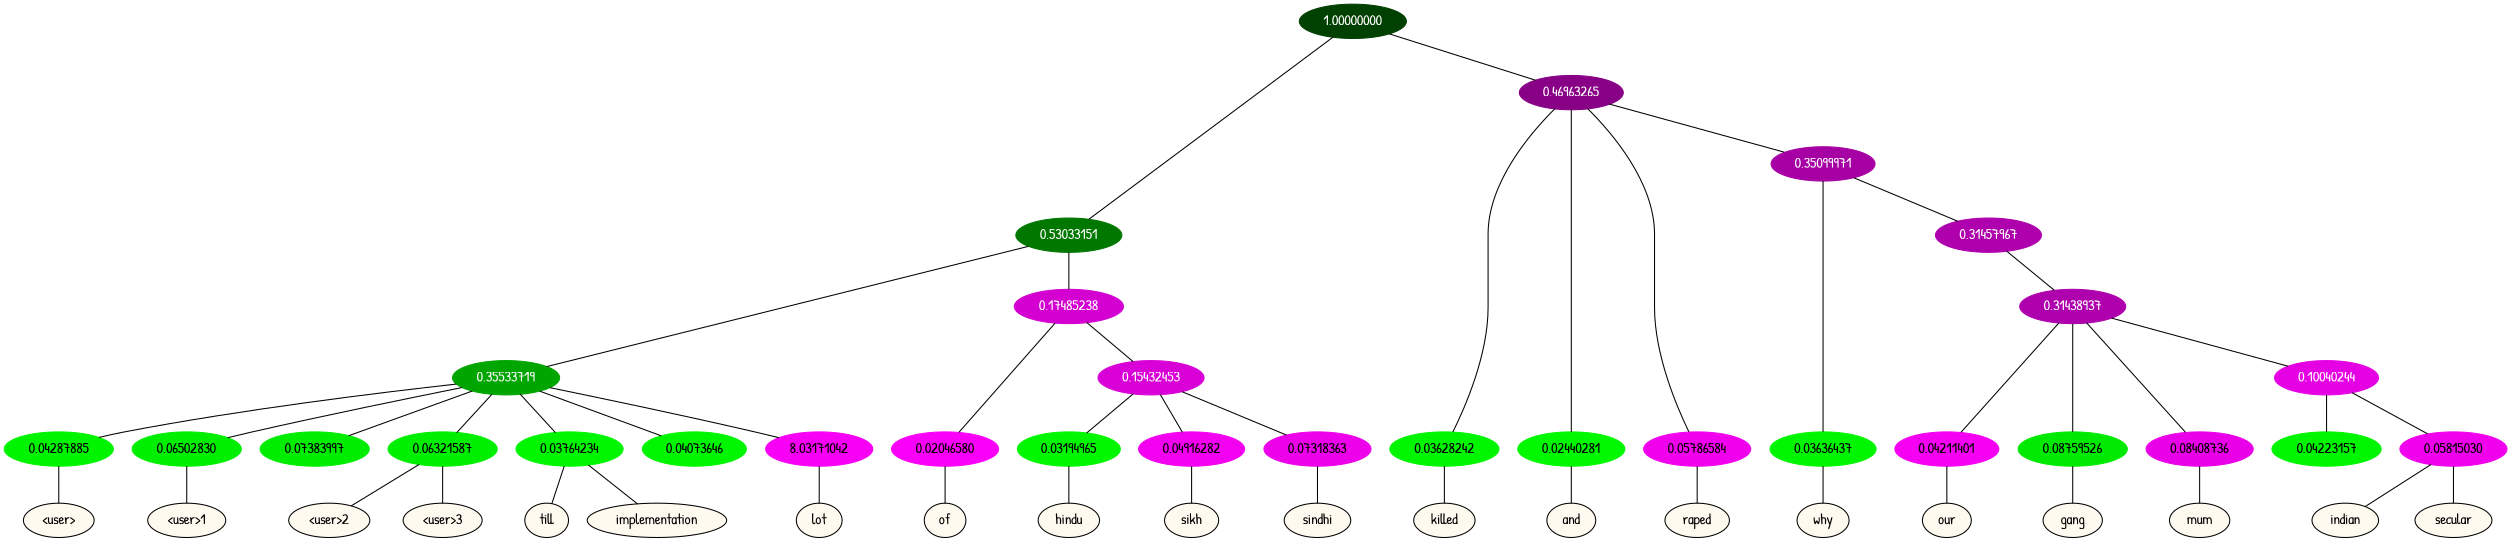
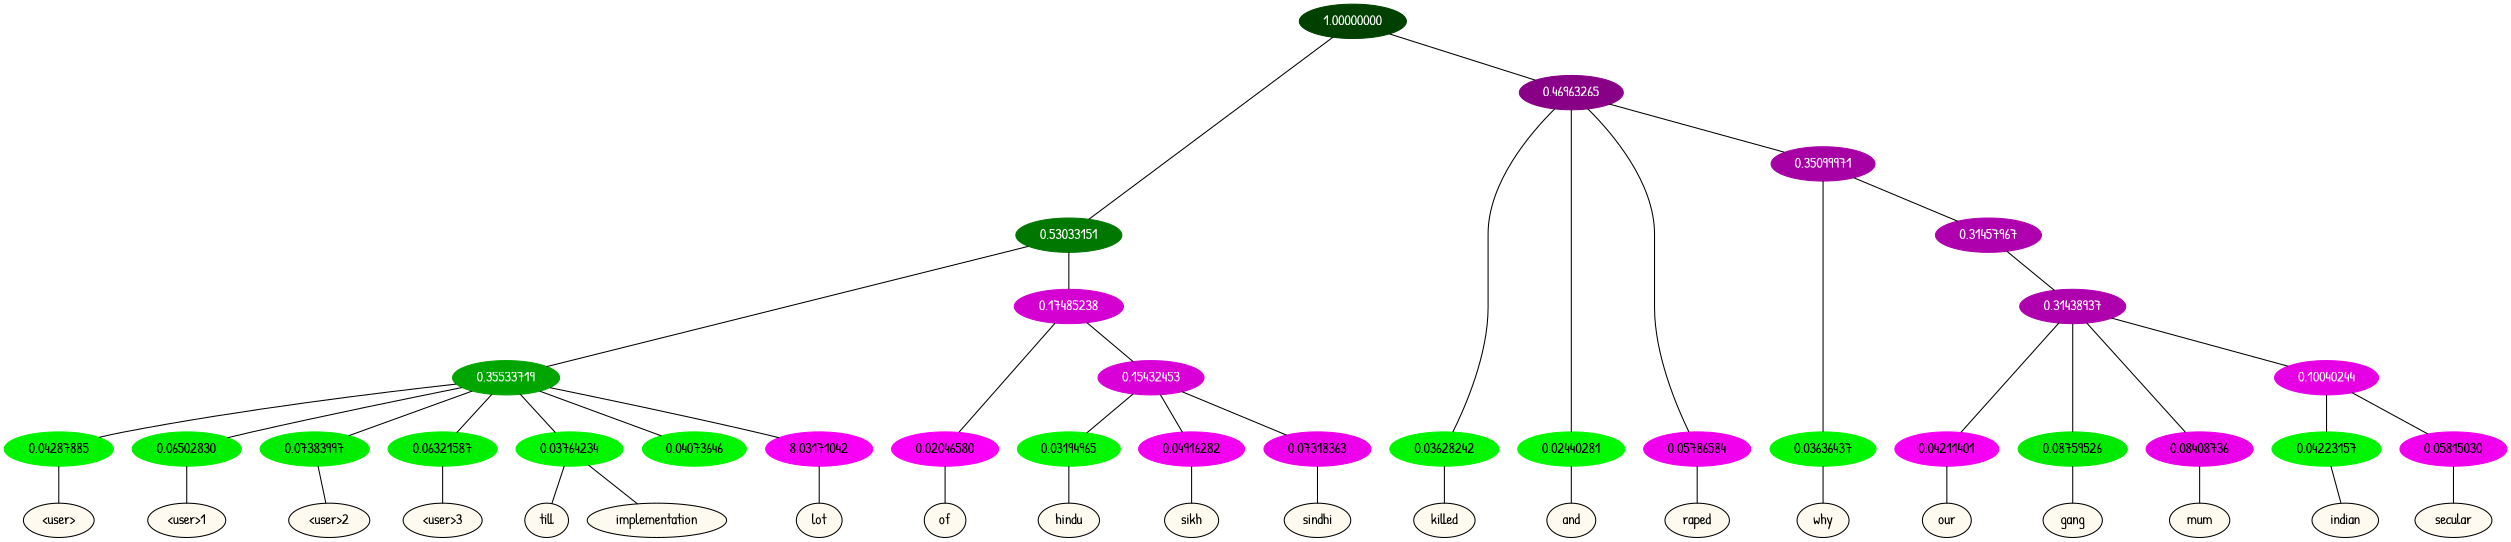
edge "0.06321587" -- "<user>2": now "0.07383997" -- "<user>2"
edge "0.05815030" -- "indian": now "0.04223157" -- "indian"
